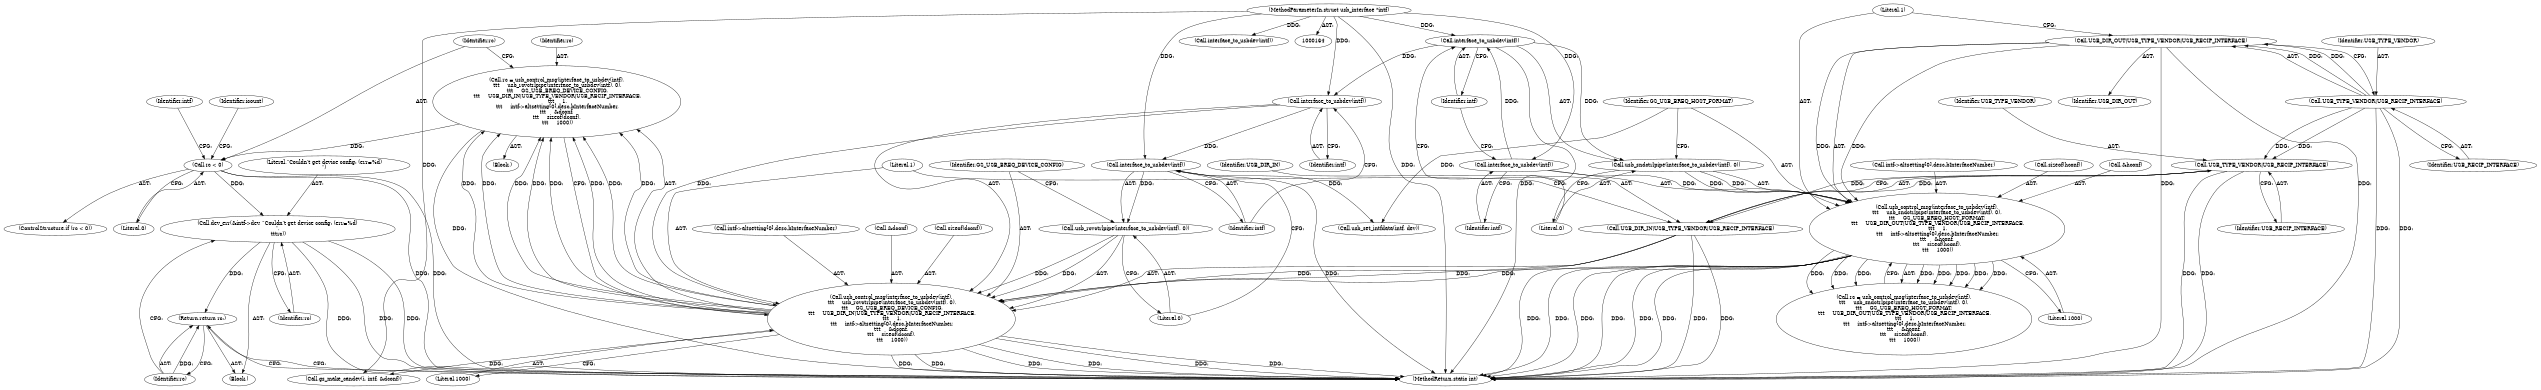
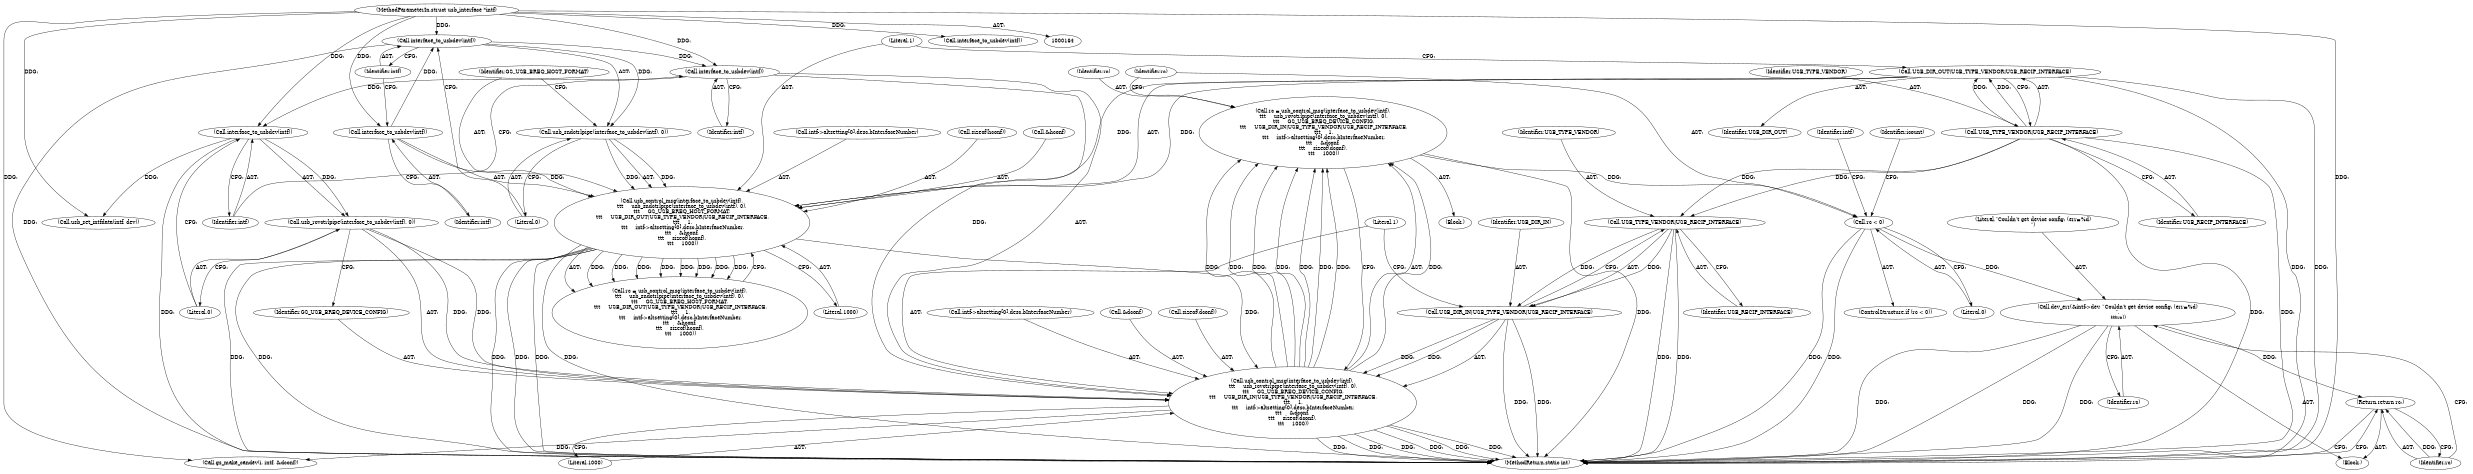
edge "(Identifier,GS_USB_BREQ_HOST_FORMAT)" -> "(Call,usb_set_intfdata(intf, dev))": now "(MethodParameterIn,struct usb_interface *intf)" -> "(Call,usb_set_intfdata(intf, dev))"
edge "(Identifier,GS_USB_BREQ_DEVICE_CONFIG)" -> "(Call,usb_rcvctrlpipe(interface_to_usbdev(intf), 0))": reversed
